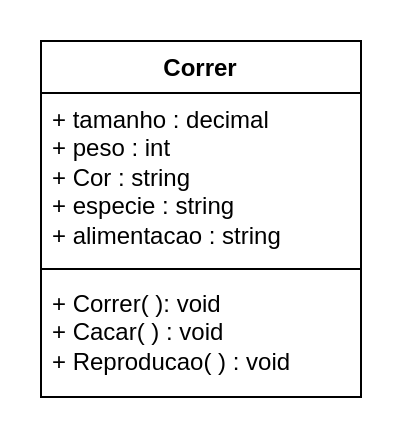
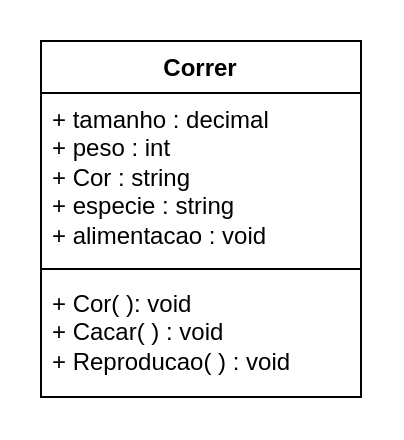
node "+ tamanho : decimal + peso : int + Cor : string + especie : string + alimentacao : string": label "+ tamanho : decimal + peso : int + Cor : string + especie : string + alimentacao : string" -> "+ tamanho : decimal + peso : int + Cor : string + especie : string + alimentacao : void"
node "+ Correr( ): void + Cacar( ) : void + Reproducao( ) : void": label "+ Correr( ): void + Cacar( ) : void + Reproducao( ) : void" -> "+ Cor( ): void + Cacar( ) : void + Reproducao( ) : void"
